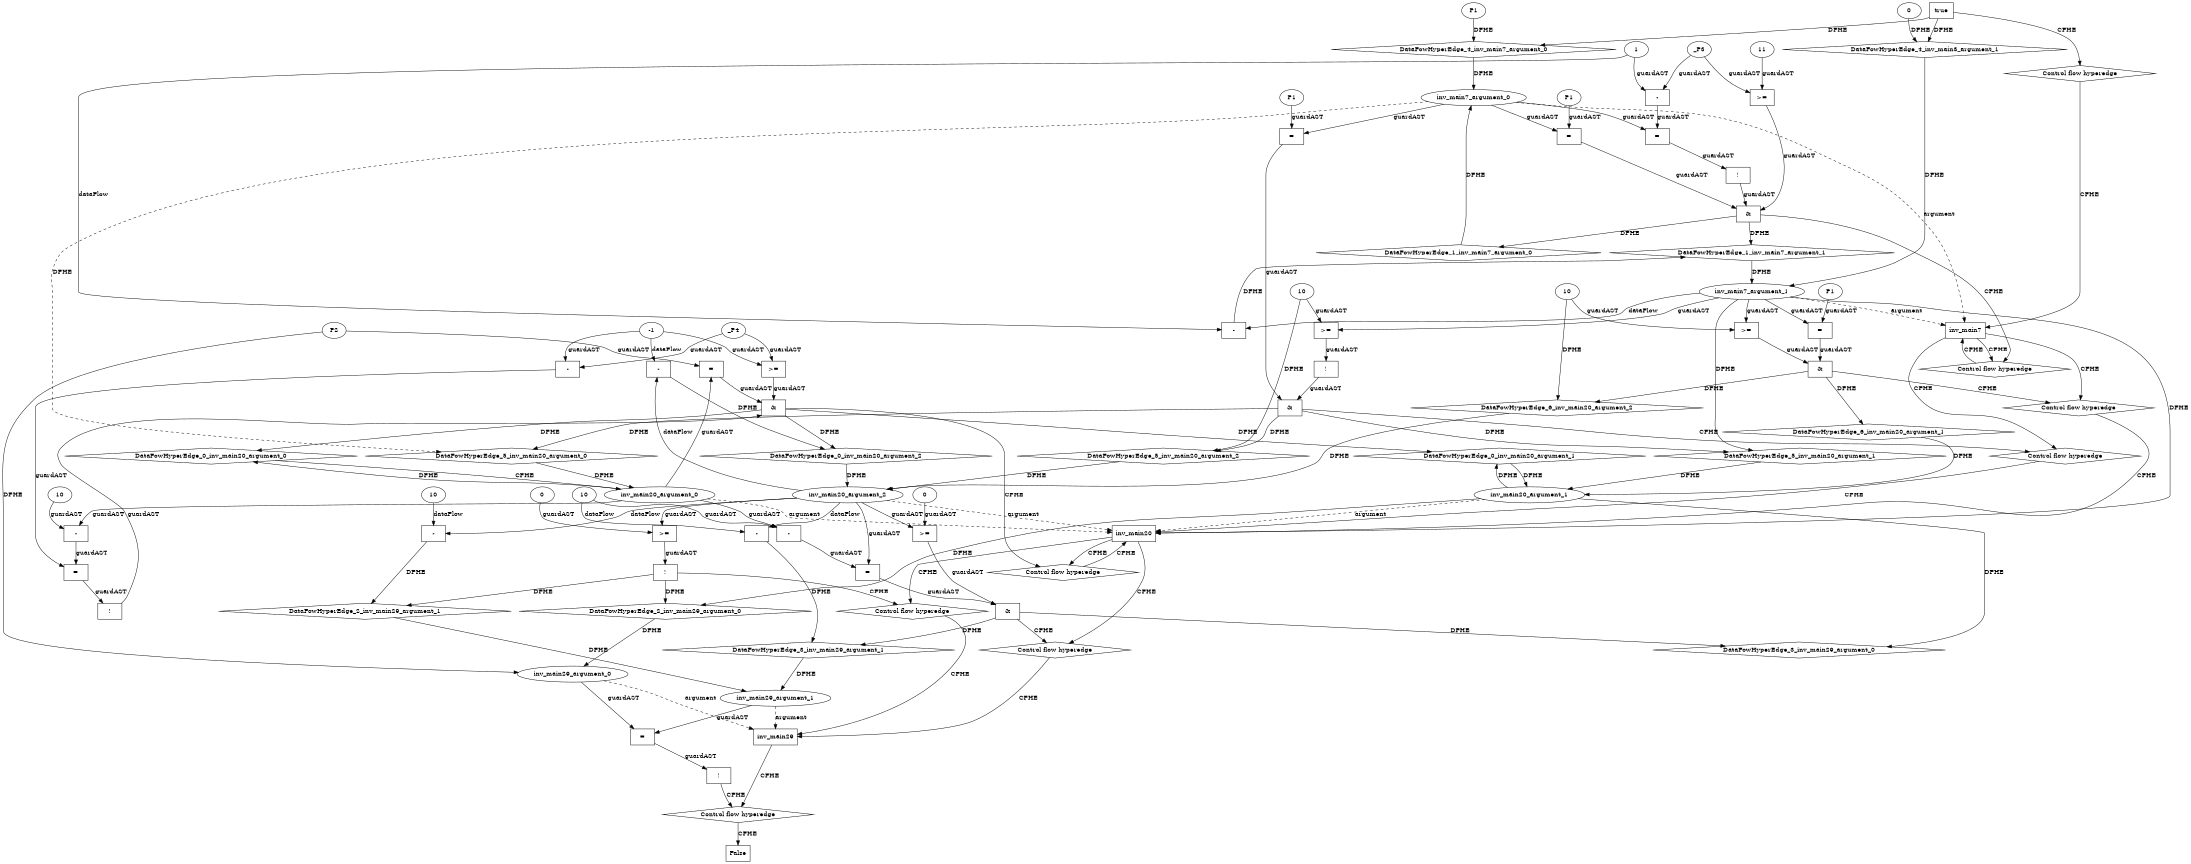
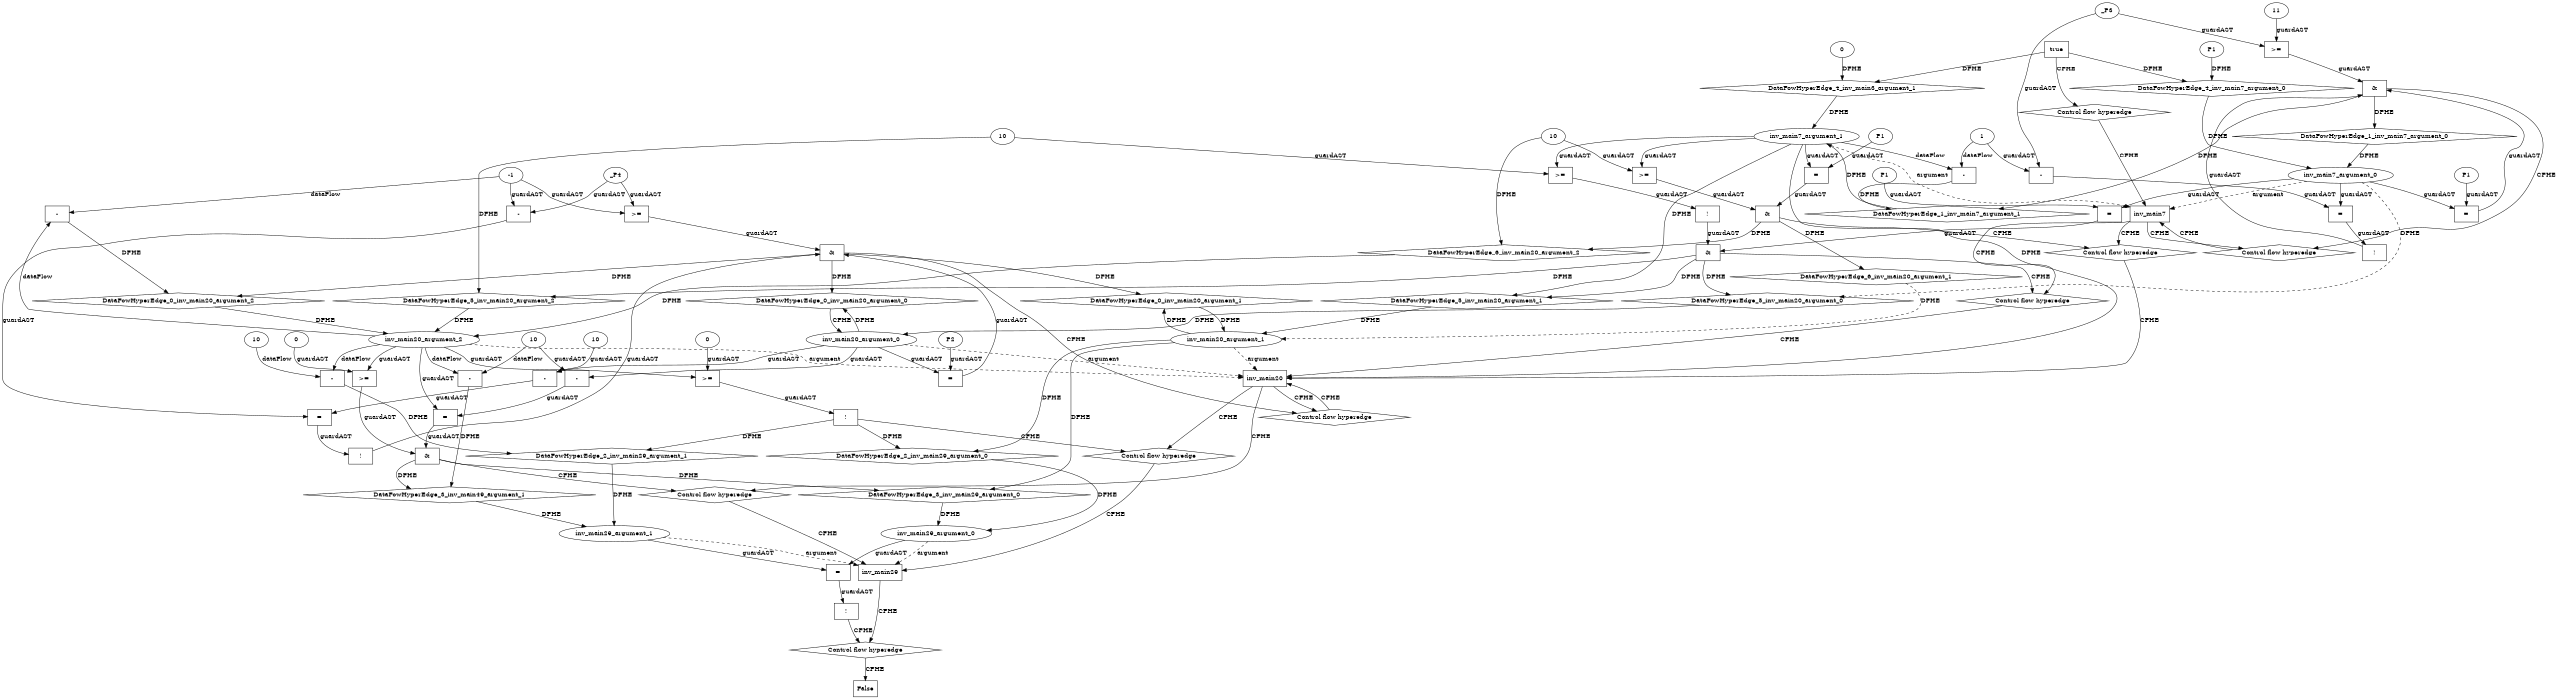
edge "DataFowHyperEdge_6_inv_main20_argument_1" -> "inv_main20_argument_1": style solid -> dashed
edge "P2" -> "inv_main29_argument_0": now "DataFowHyperEdge_3_inv_main29_argument_0" -> "inv_main29_argument_0"
node "DataFowHyperEdge_3_inv_main29_argument_1": label "DataFowHyperEdge_3_inv_main29_argument_1" -> "DataFowHyperEdge_3_inv_main49_argument_1"
